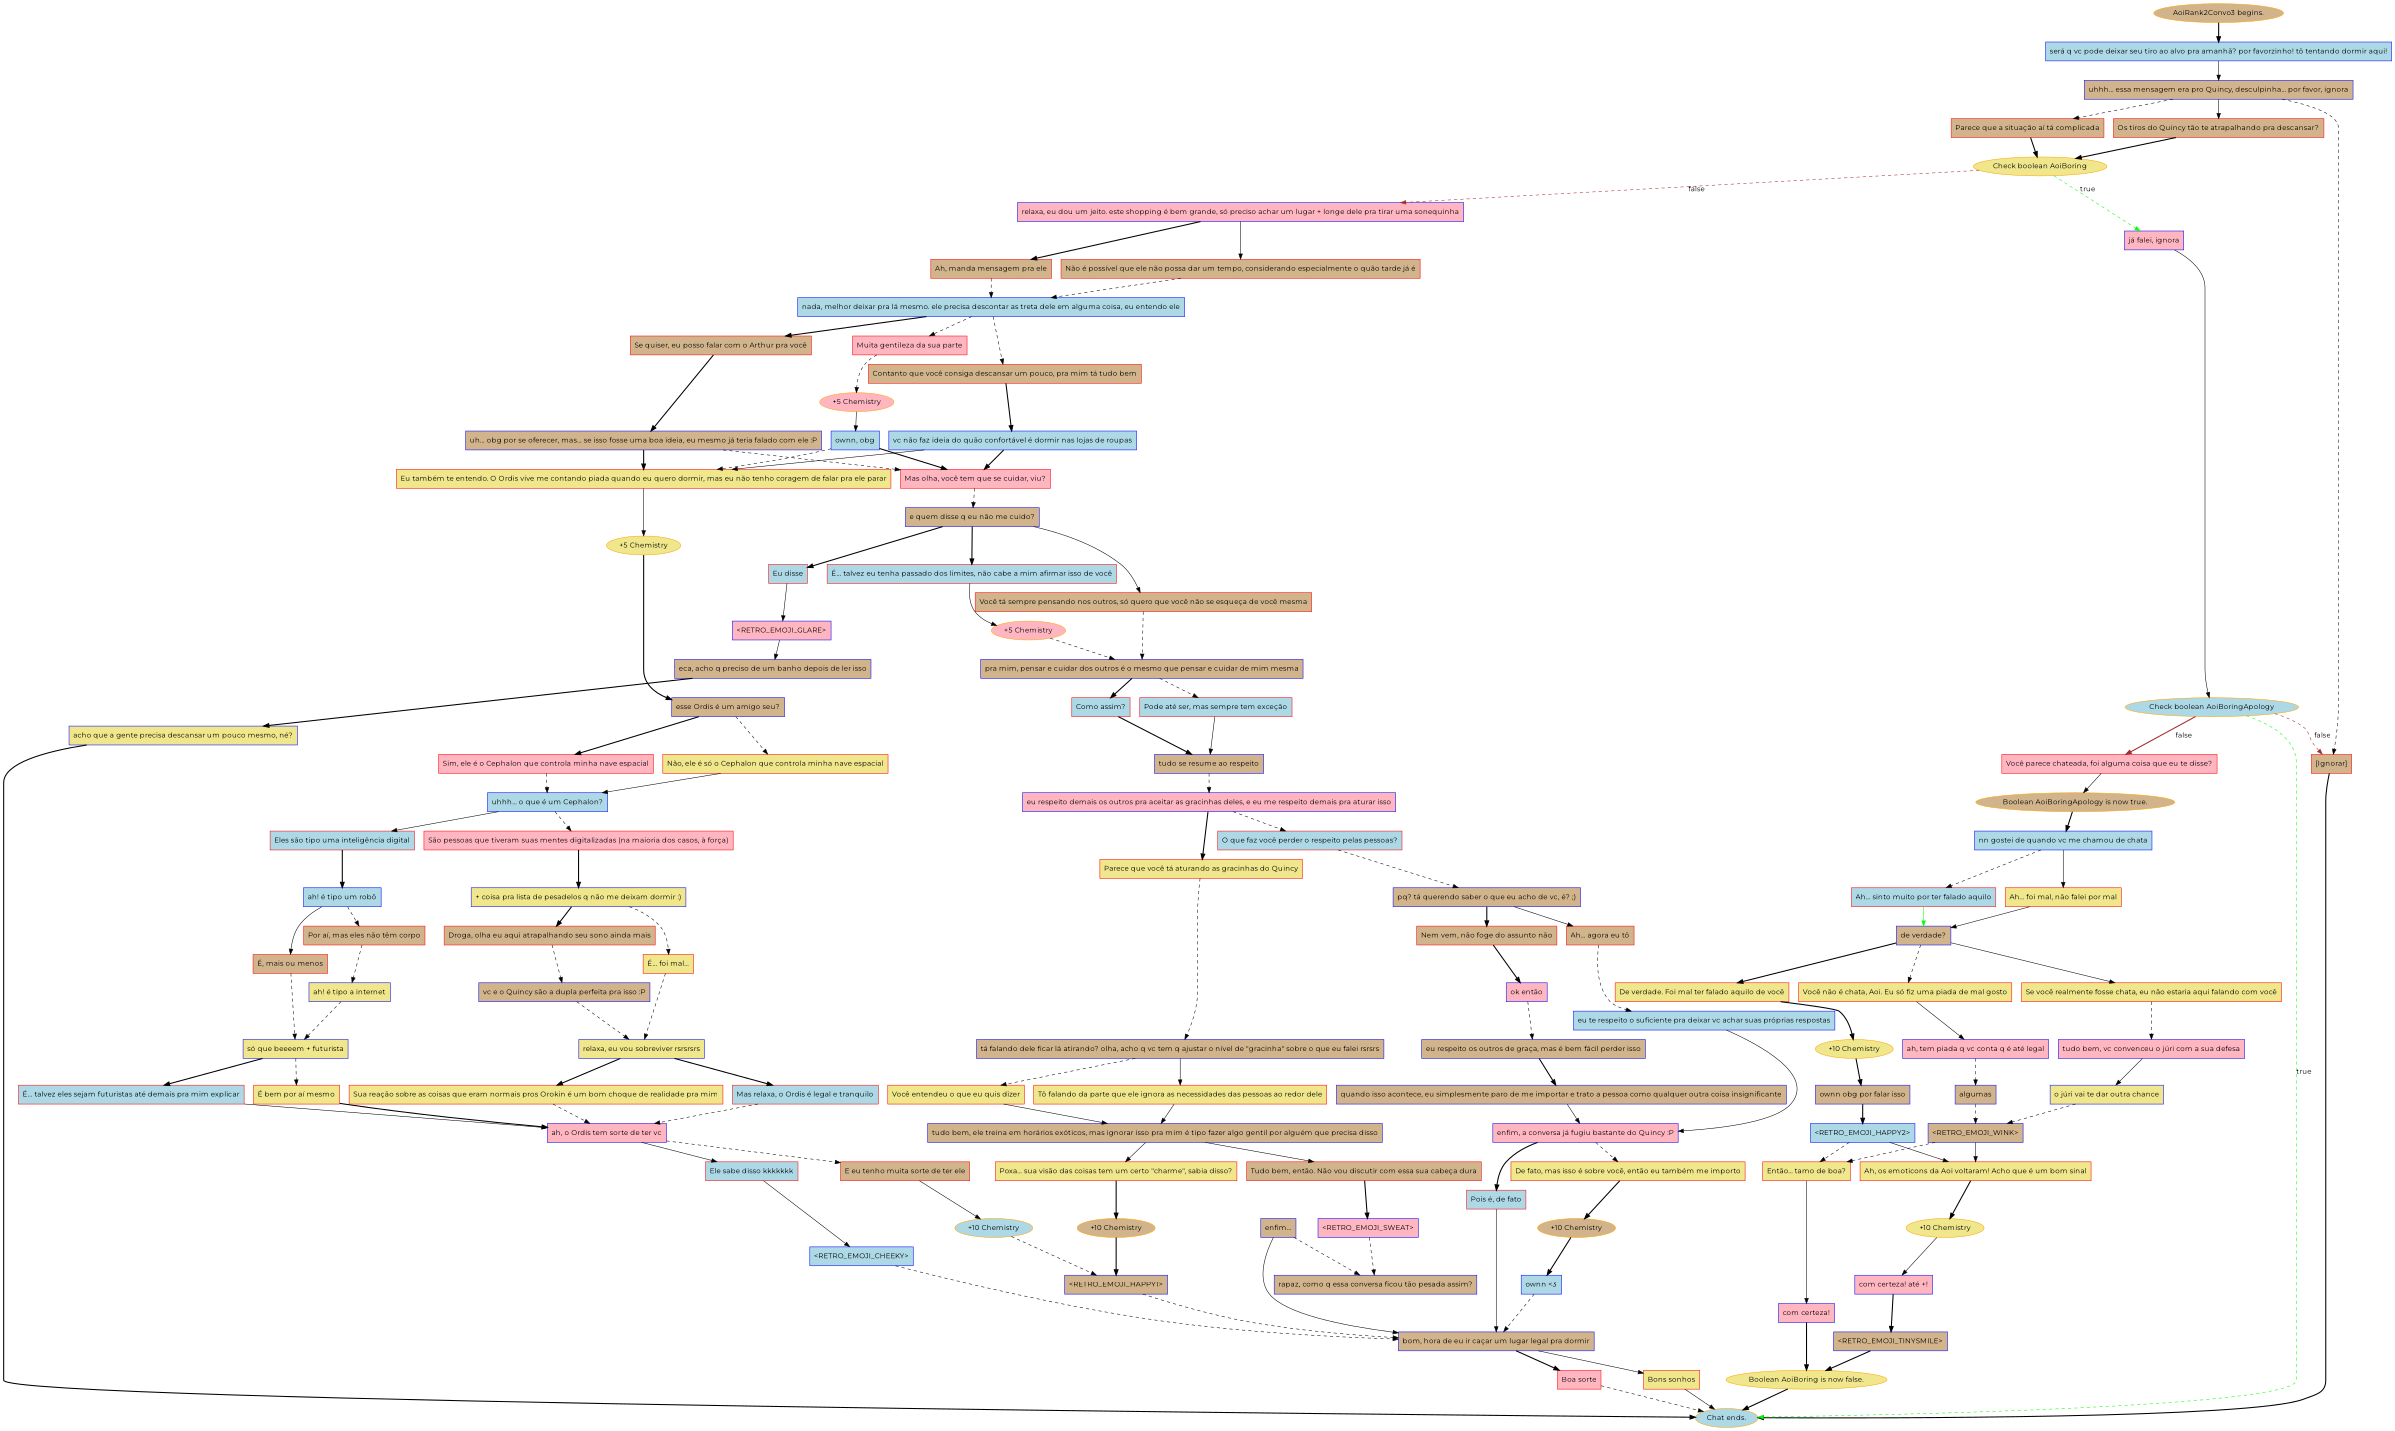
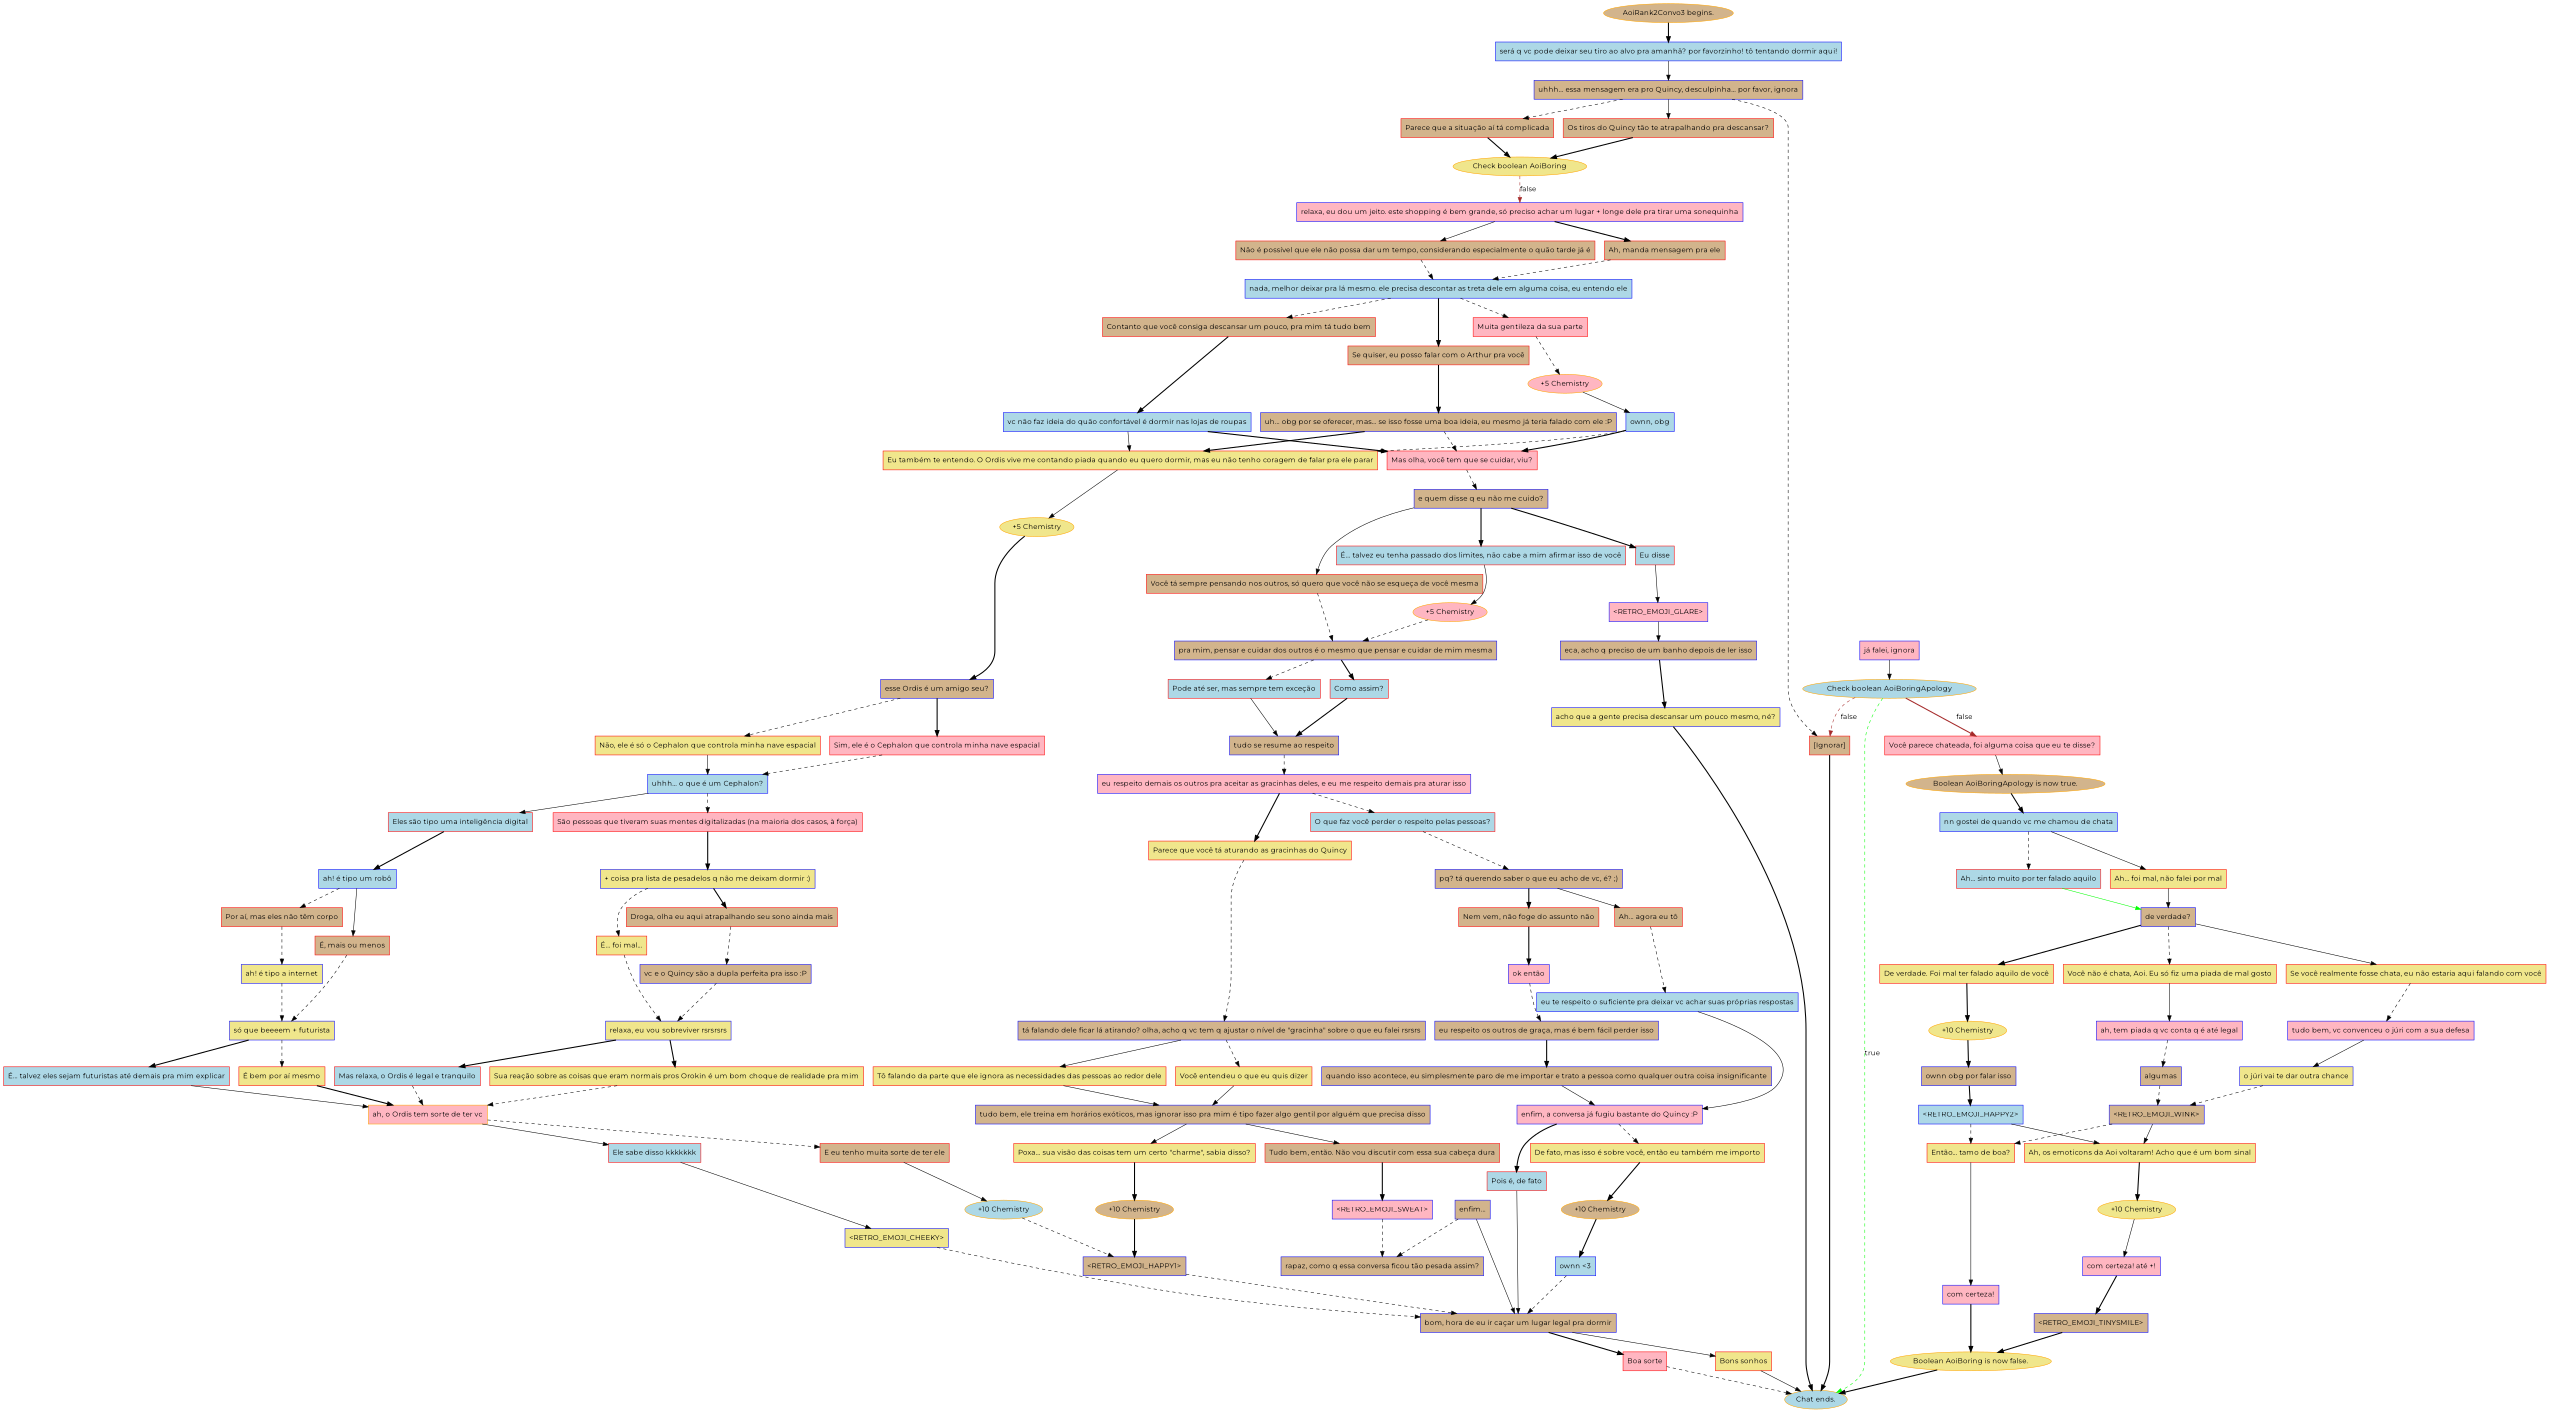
edge "Check boolean AoiBoring" -> "já falei, ignora": removed, label "true"
node "ah, o Ordis tem sorte de ter vc": color blue -> orange
node "<RETRO_EMOJI_CHEEKY>": fillcolor lightblue -> khaki
